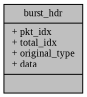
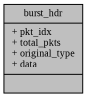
node "burst_hdr": text "+ total_idx" -> "+ total_pkts"
